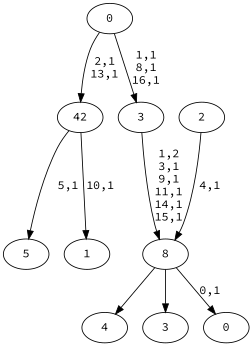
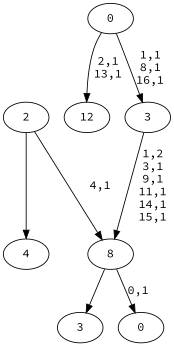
node "42": label "42" -> "12"
node "5": removed
node "1": removed
edge "8" -> "4": now "2" -> "4"
